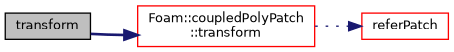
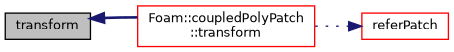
edge "transform" -> "Foam::coupledPolyPatch ::transform": reversed
